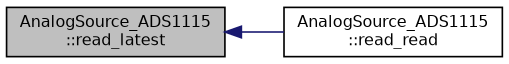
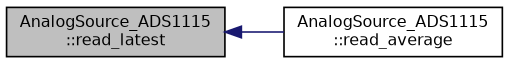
node "AnalogSource_ADS1115 ::read_read": label "AnalogSource_ADS1115 ::read_read" -> "AnalogSource_ADS1115 ::read_average"
